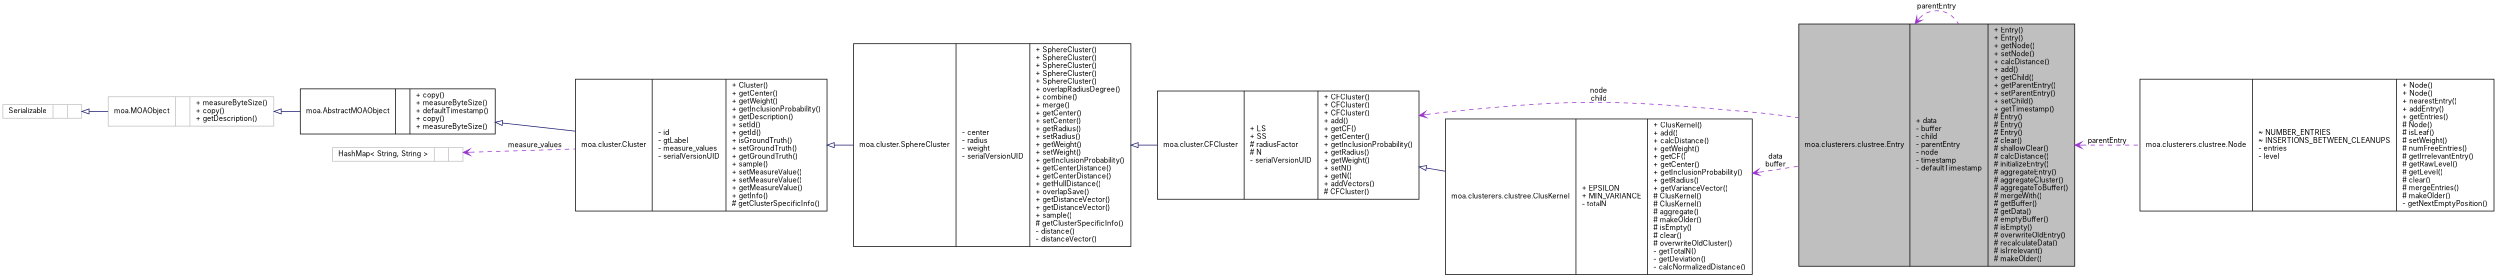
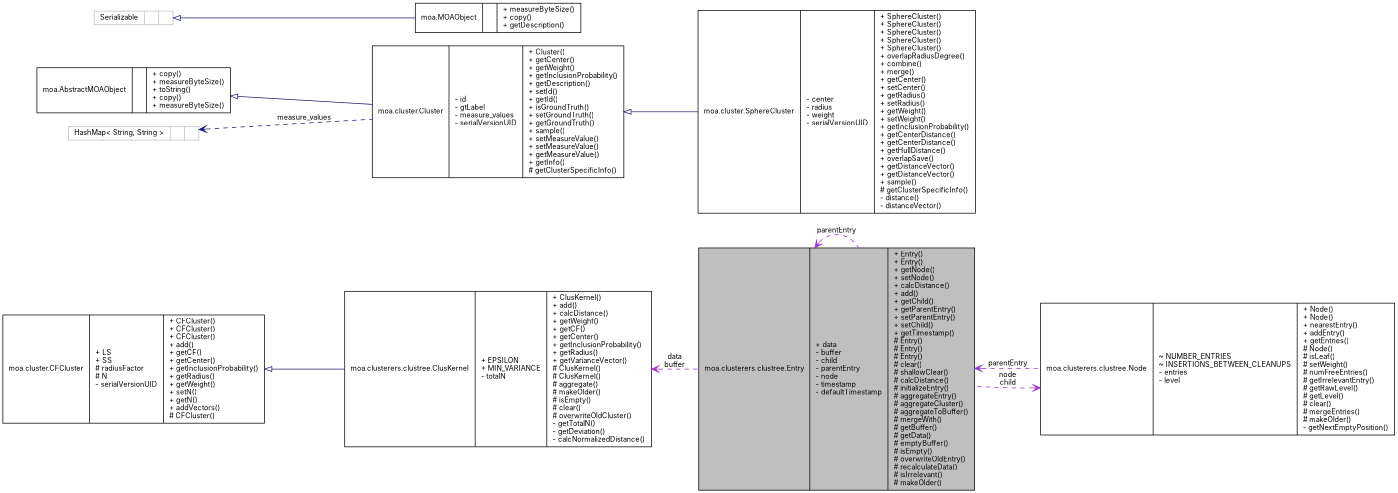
edge "moa.clusterers.clustree.Entry" -> "moa.cluster.CFCluster": now "moa.clusterers.clustree.Entry" -> "moa.clusterers.clustree.Node"
node "moa.MOAObject": color grey75 -> black
edge "moa.AbstractMOAObject" -> "moa.MOAObject": removed
node "moa.AbstractMOAObject": text "+ defaultTimestamp()" -> "+ toString()"
edge "moa.cluster.CFCluster" -> "moa.cluster.SphereCluster": removed
edge "moa.cluster.Cluster" -> "HashMap< String, String >": color darkorchid3 -> midnightblue
